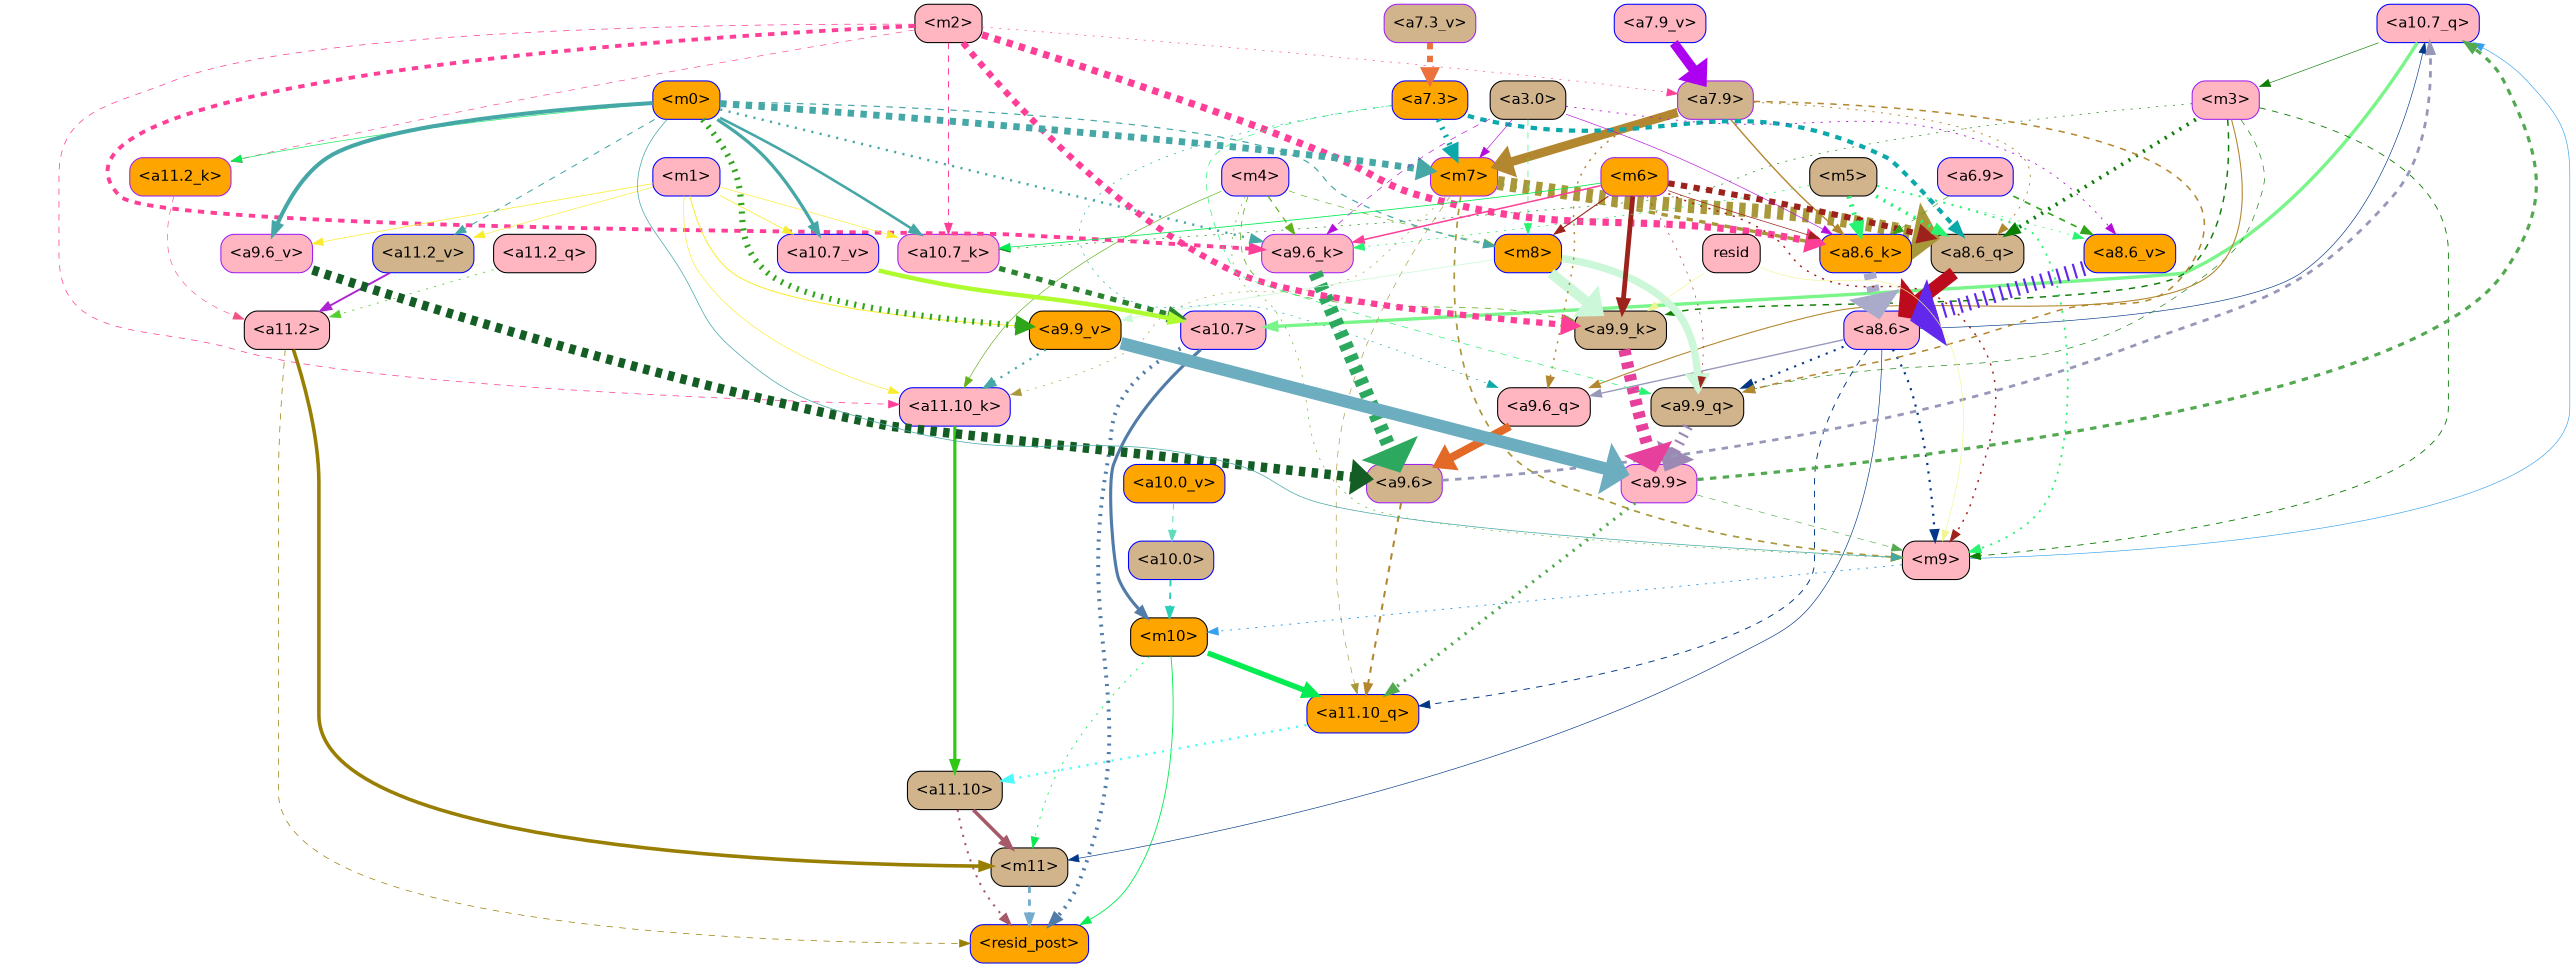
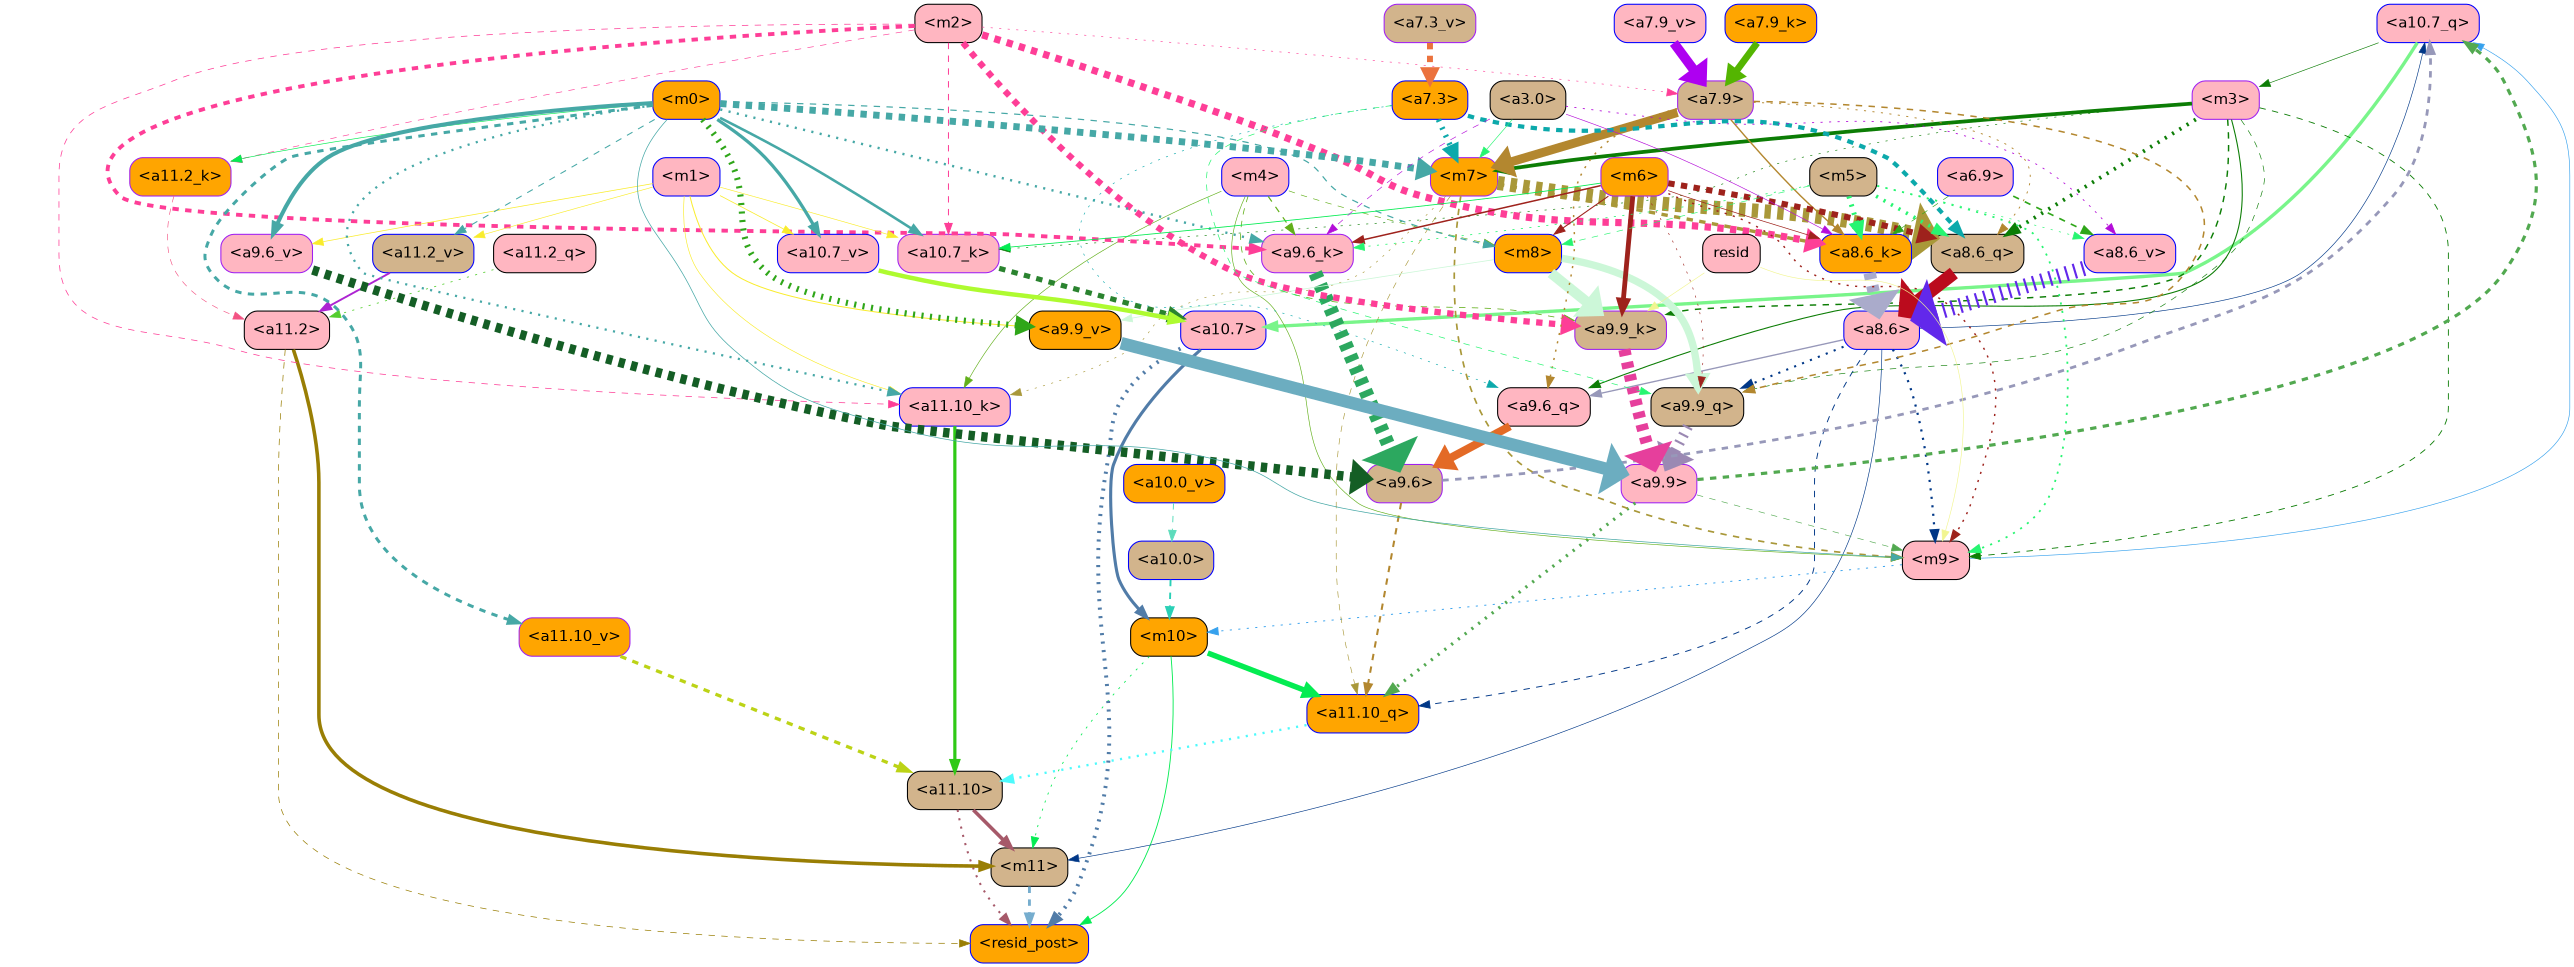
node "<a7.9_k>": added
edge "<m3>" -> "<m7>": added
edge "<a3.0>" -> "<m7>": color #b40dd9 -> #27f571
edge "<a3.0>" -> "<m8>": now "<m5>" -> "<m8>"
edge "<m6>" -> "<a9.6_k>": color #fe3e97 -> #9e221c
node "<a8.6_v>": fillcolor orange -> lightpink
edge "<m3>" -> "<a9.6_q>": color #b3872f -> #0c7d05
node "<a9.9_k>": color black -> purple
edge "<a9.9_v>" -> "<a11.10_k>": now "<m0>" -> "<a11.10_k>"
edge "<m4>" -> "<m9>": style dotted -> solid
node "<a11.10_v>": added
